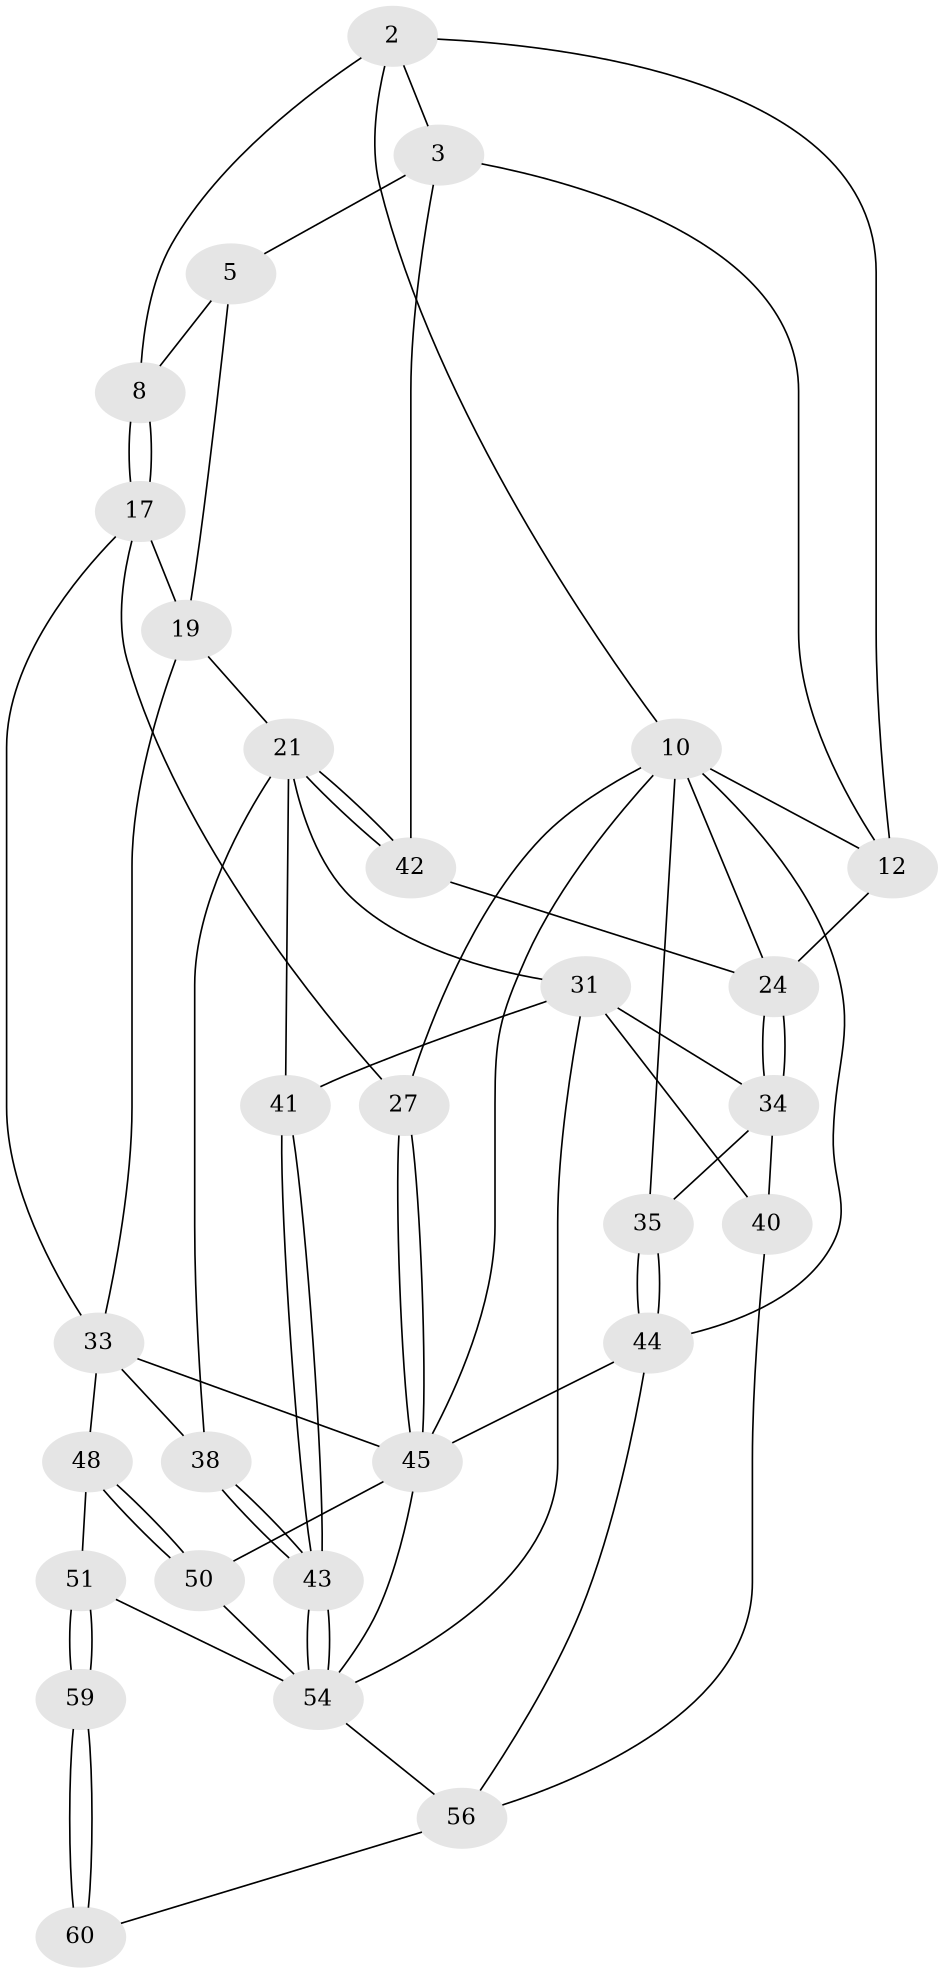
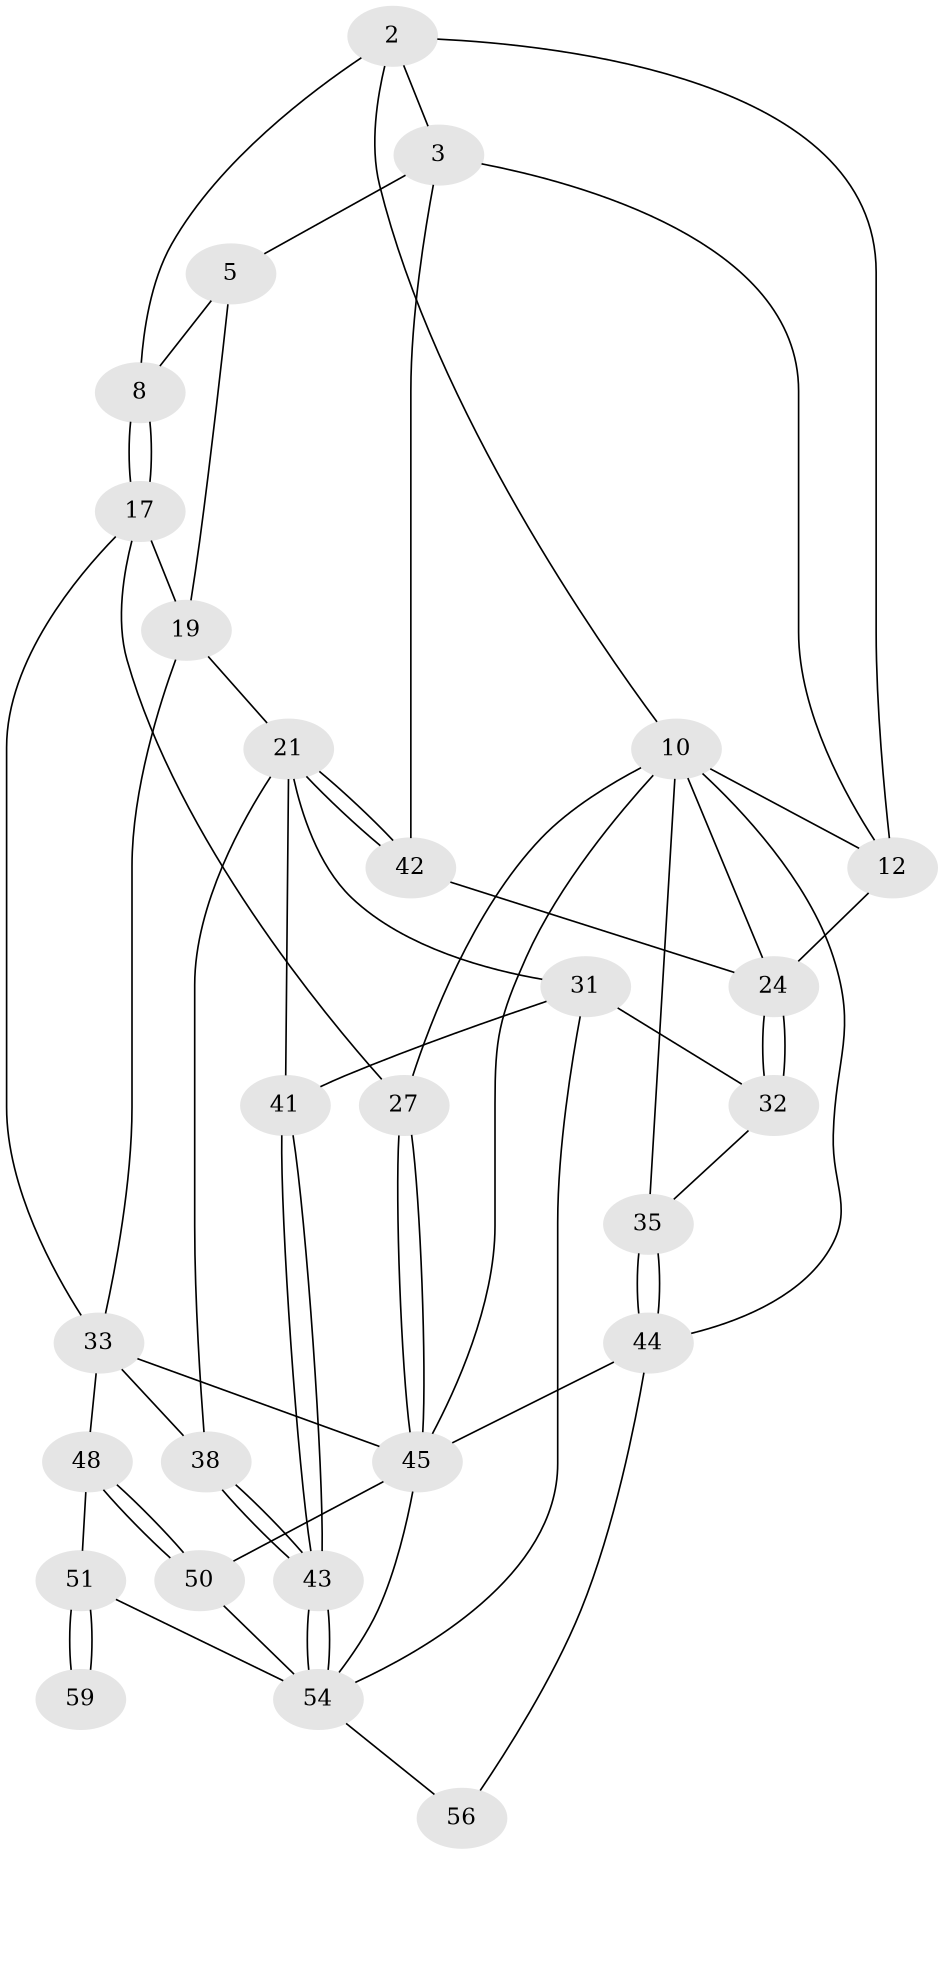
node "34": label "34" -> "32"
node "40": removed
node "60": removed
